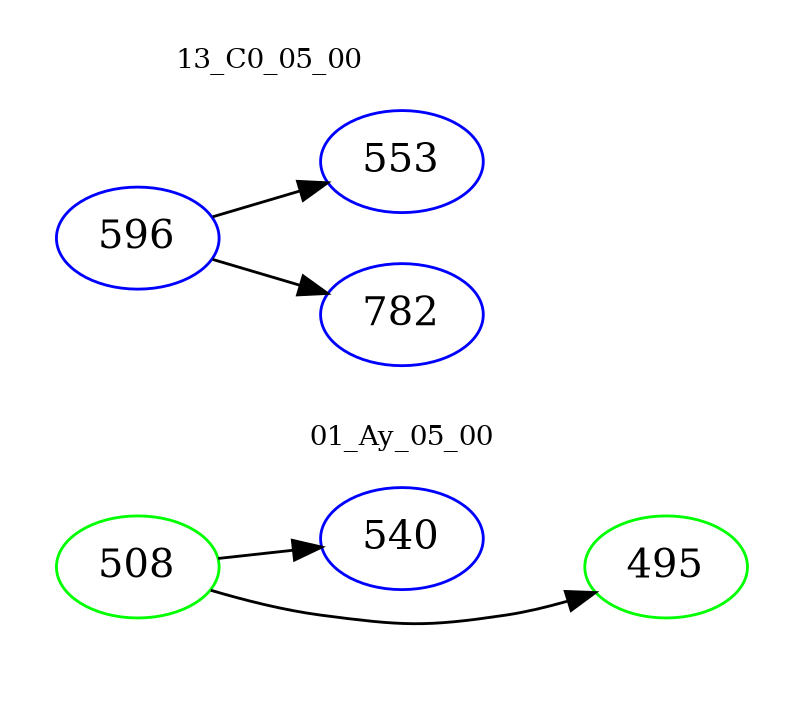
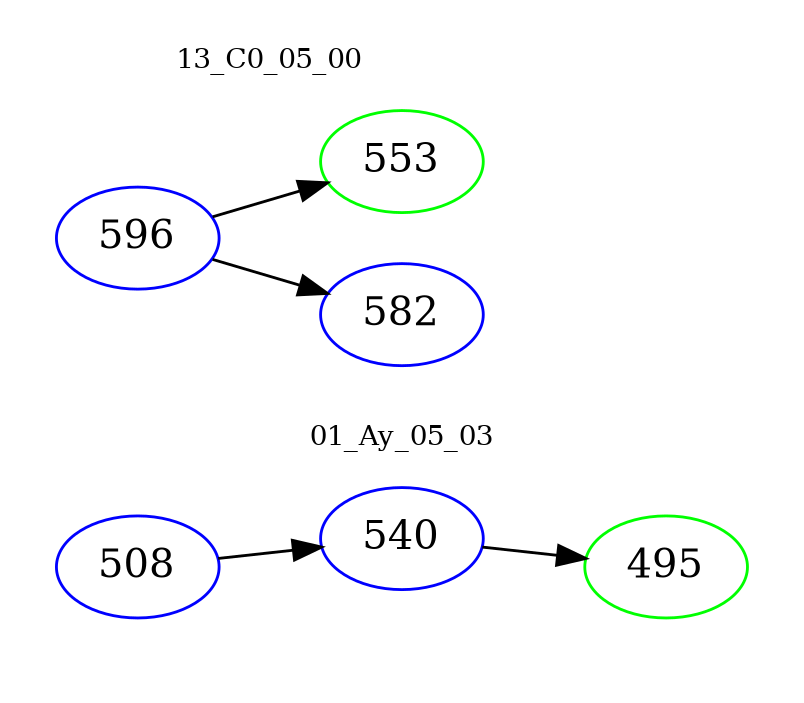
node "553": color blue -> green
node "782": label "782" -> "582"
cluster "01_Ay_05_00": label "01_Ay_05_00" -> "01_Ay_05_03"
node "508": color green -> blue
edge "508" -> "495": now "540" -> "495"
